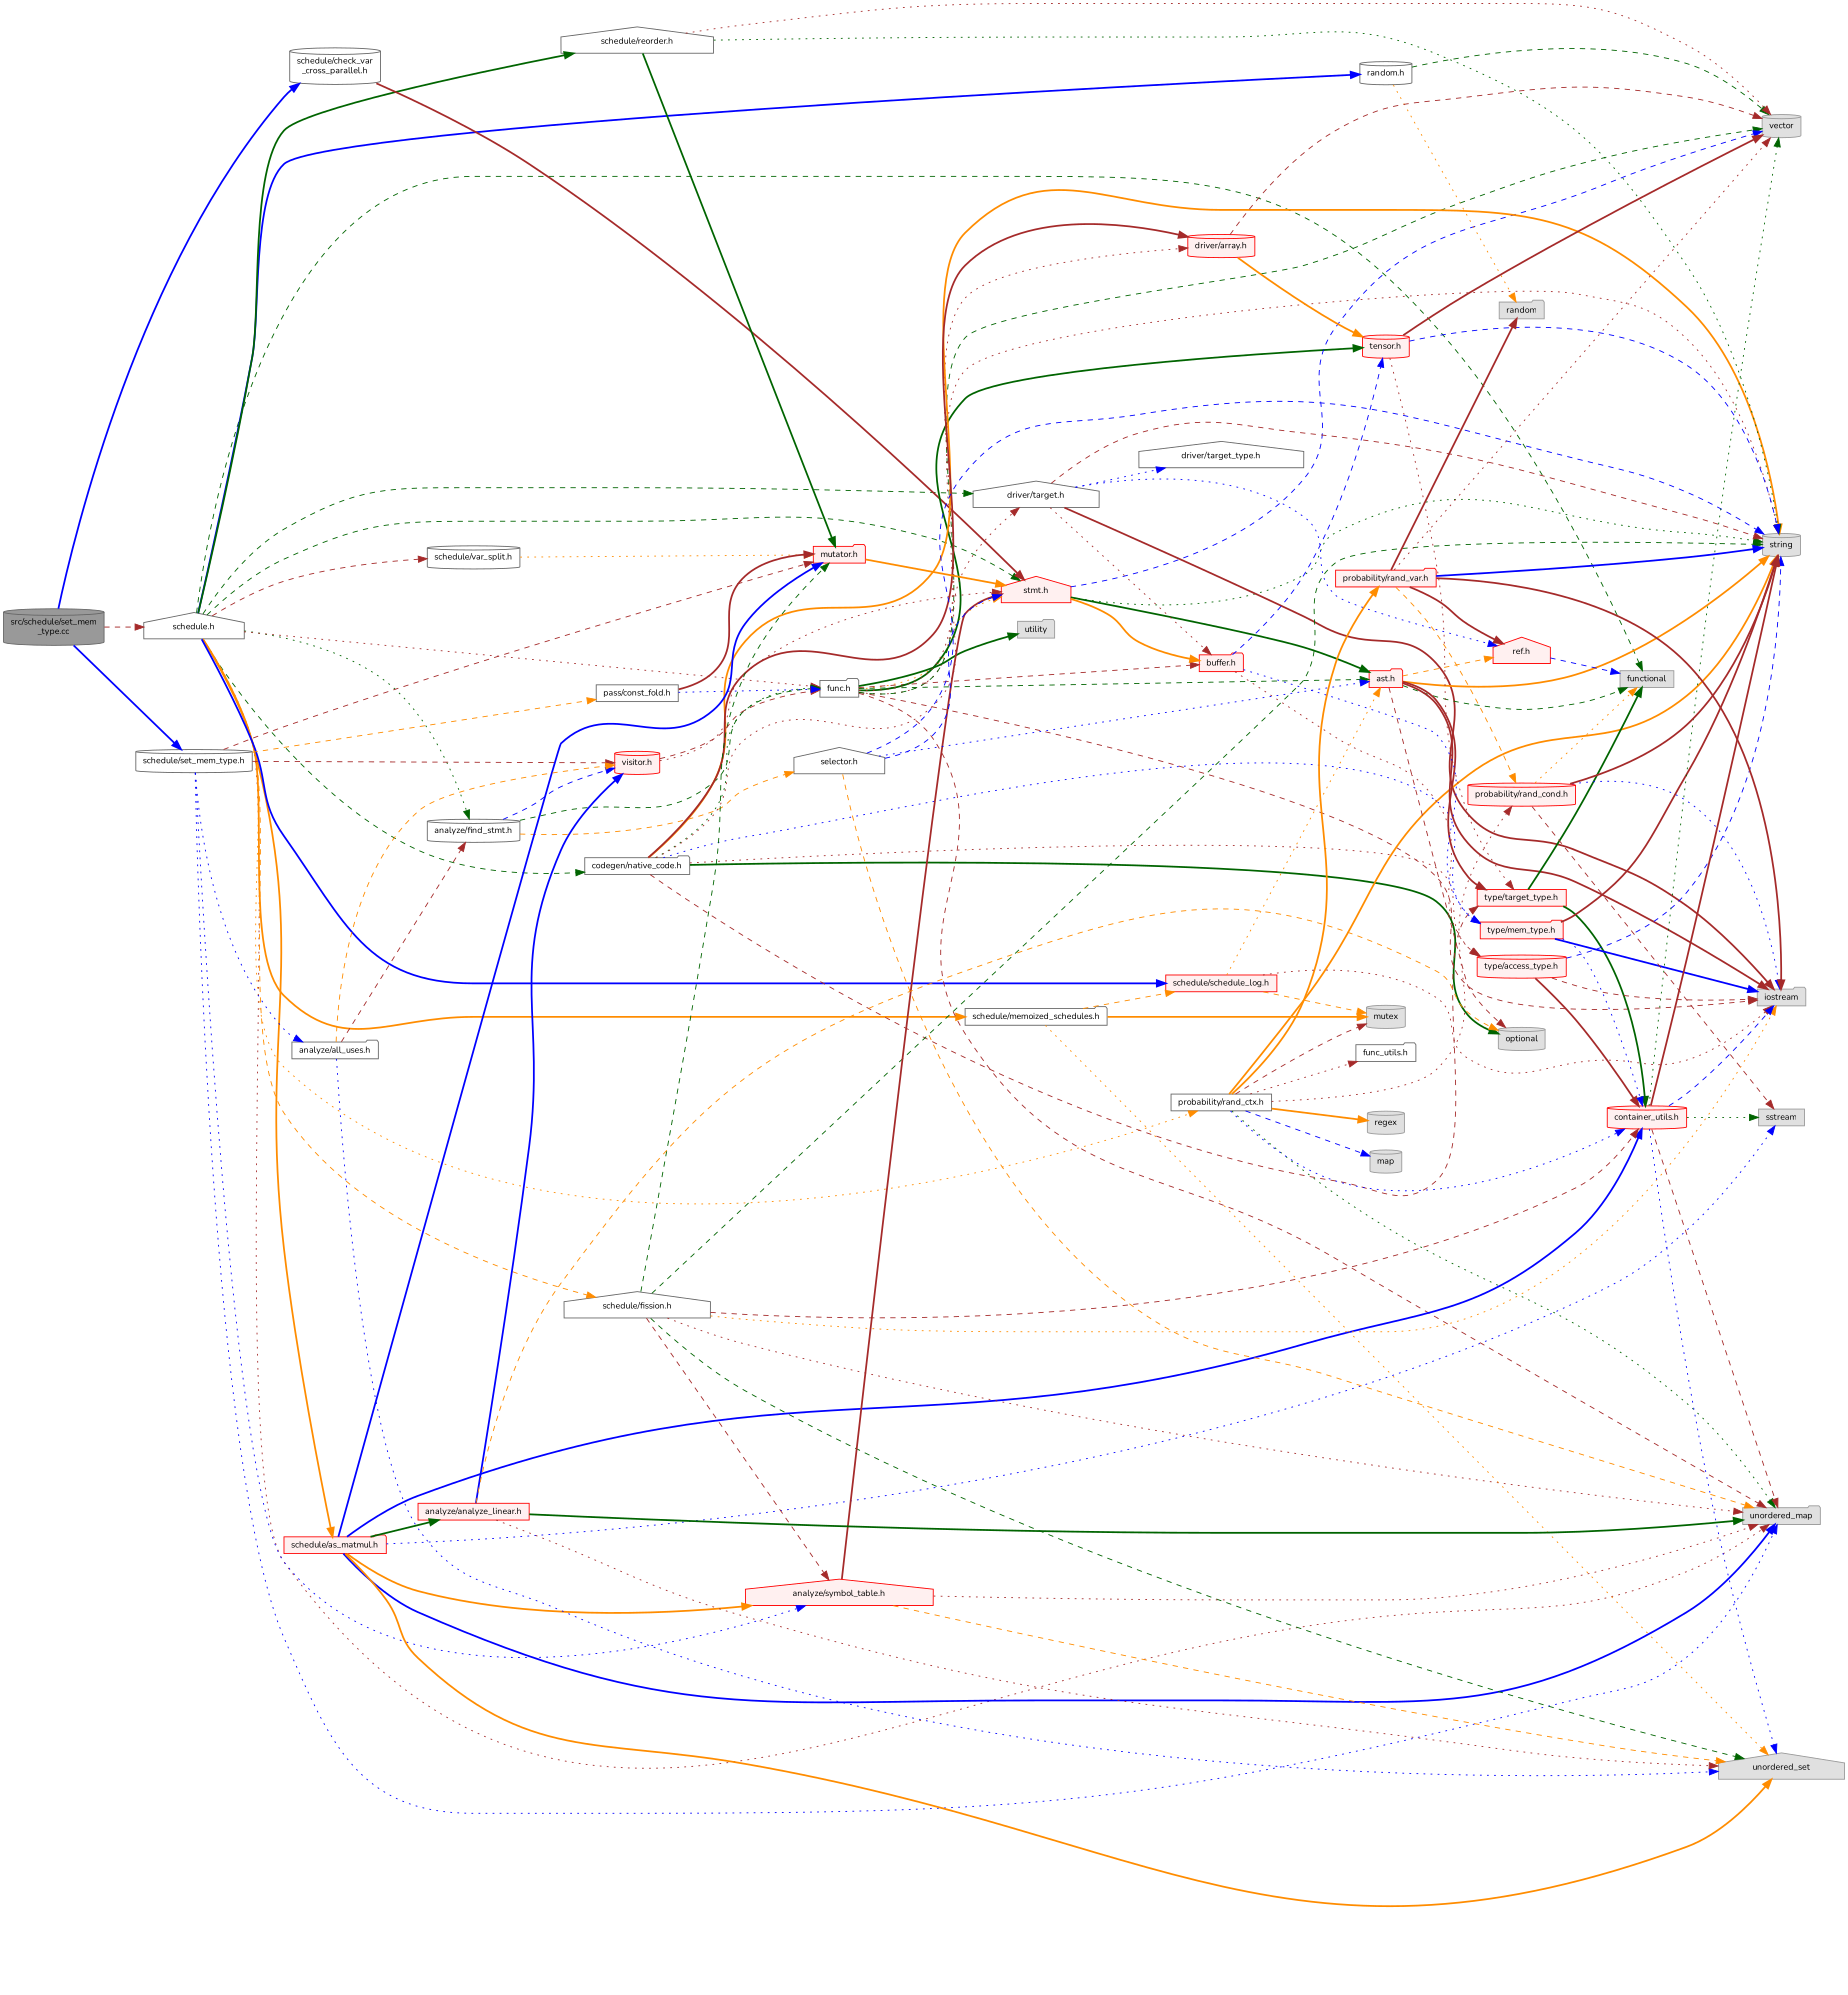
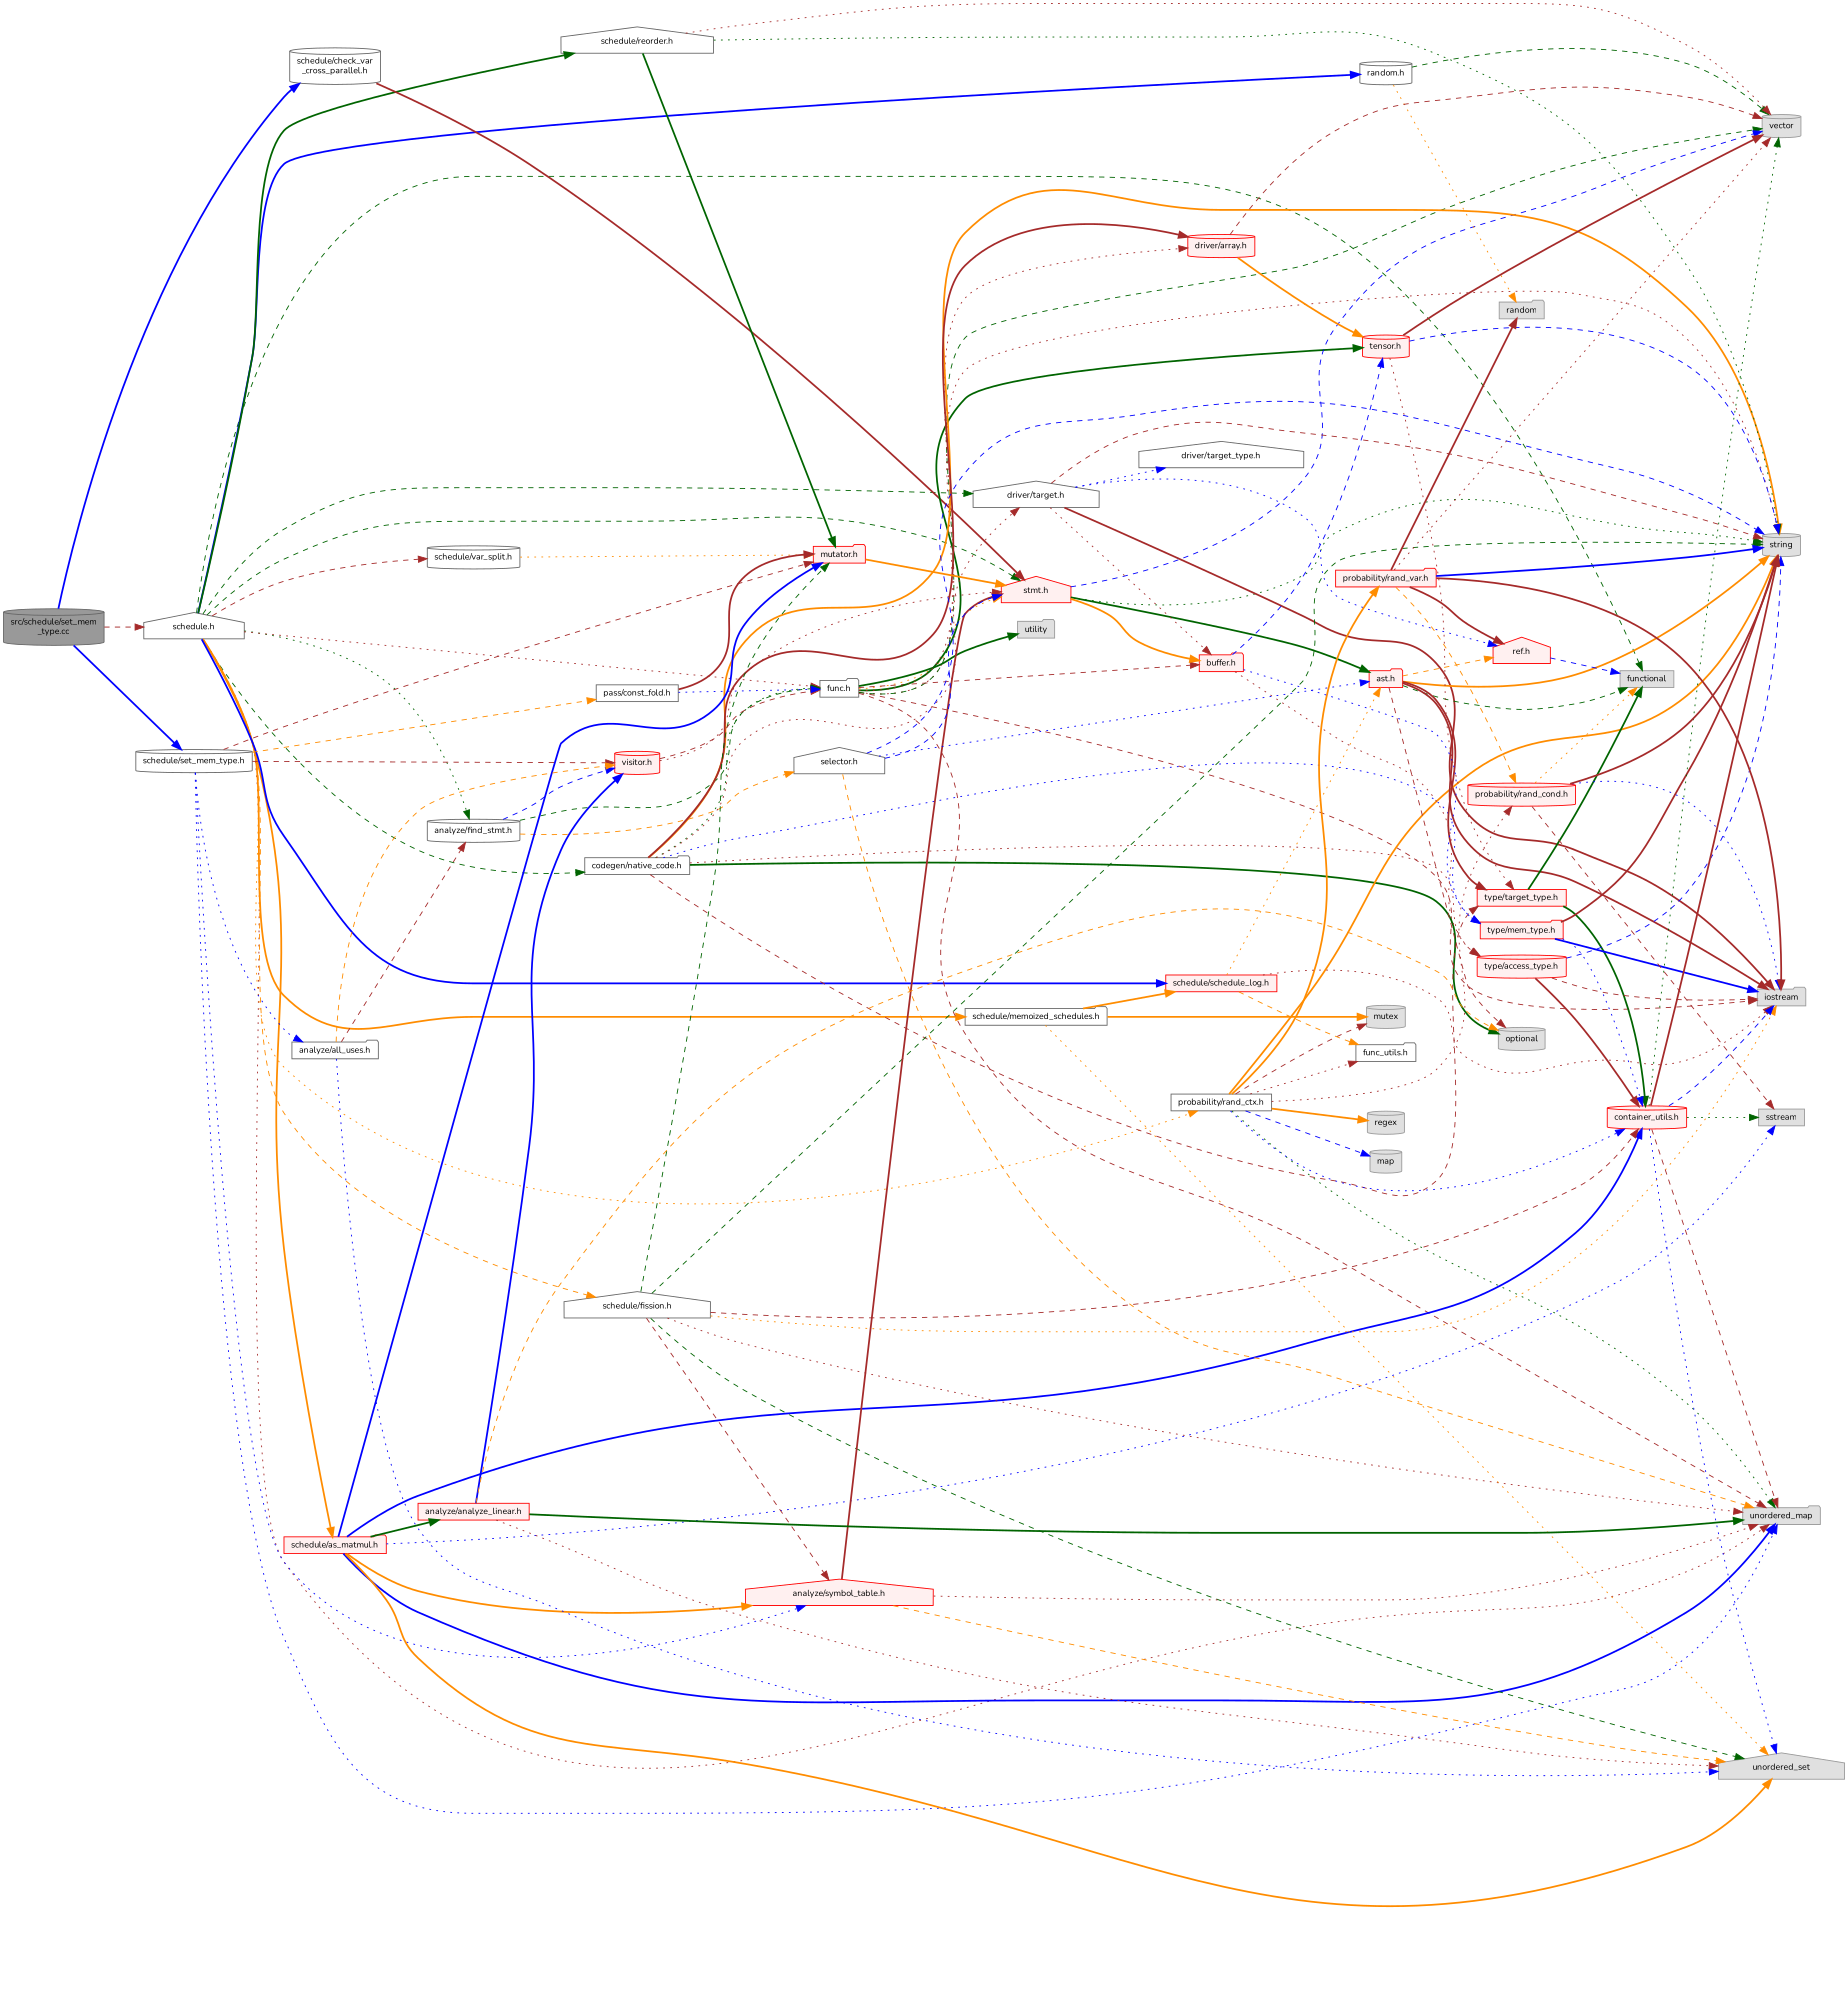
edge "func.h" -> "ast.h": removed
edge "schedule/memoized_schedules.h" -> "schedule/schedule_log.h": style dashed -> bold
edge "schedule/schedule_log.h" -> "mutex": now "schedule/schedule_log.h" -> "func_utils.h"
